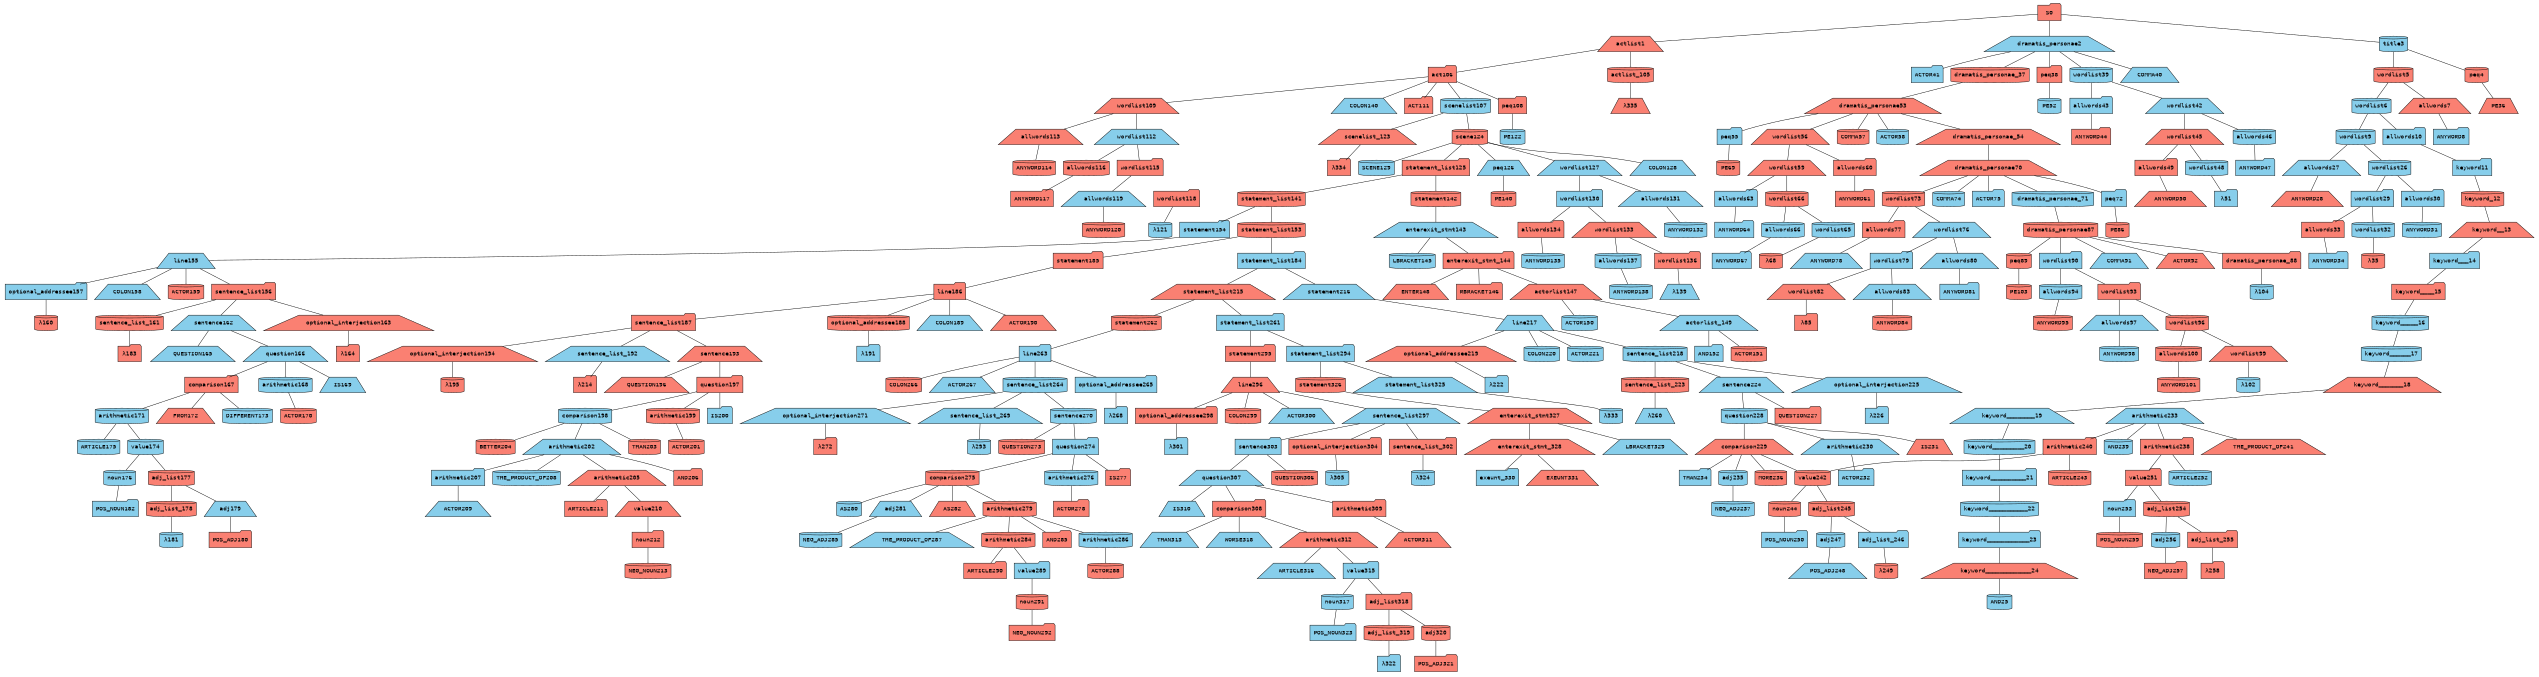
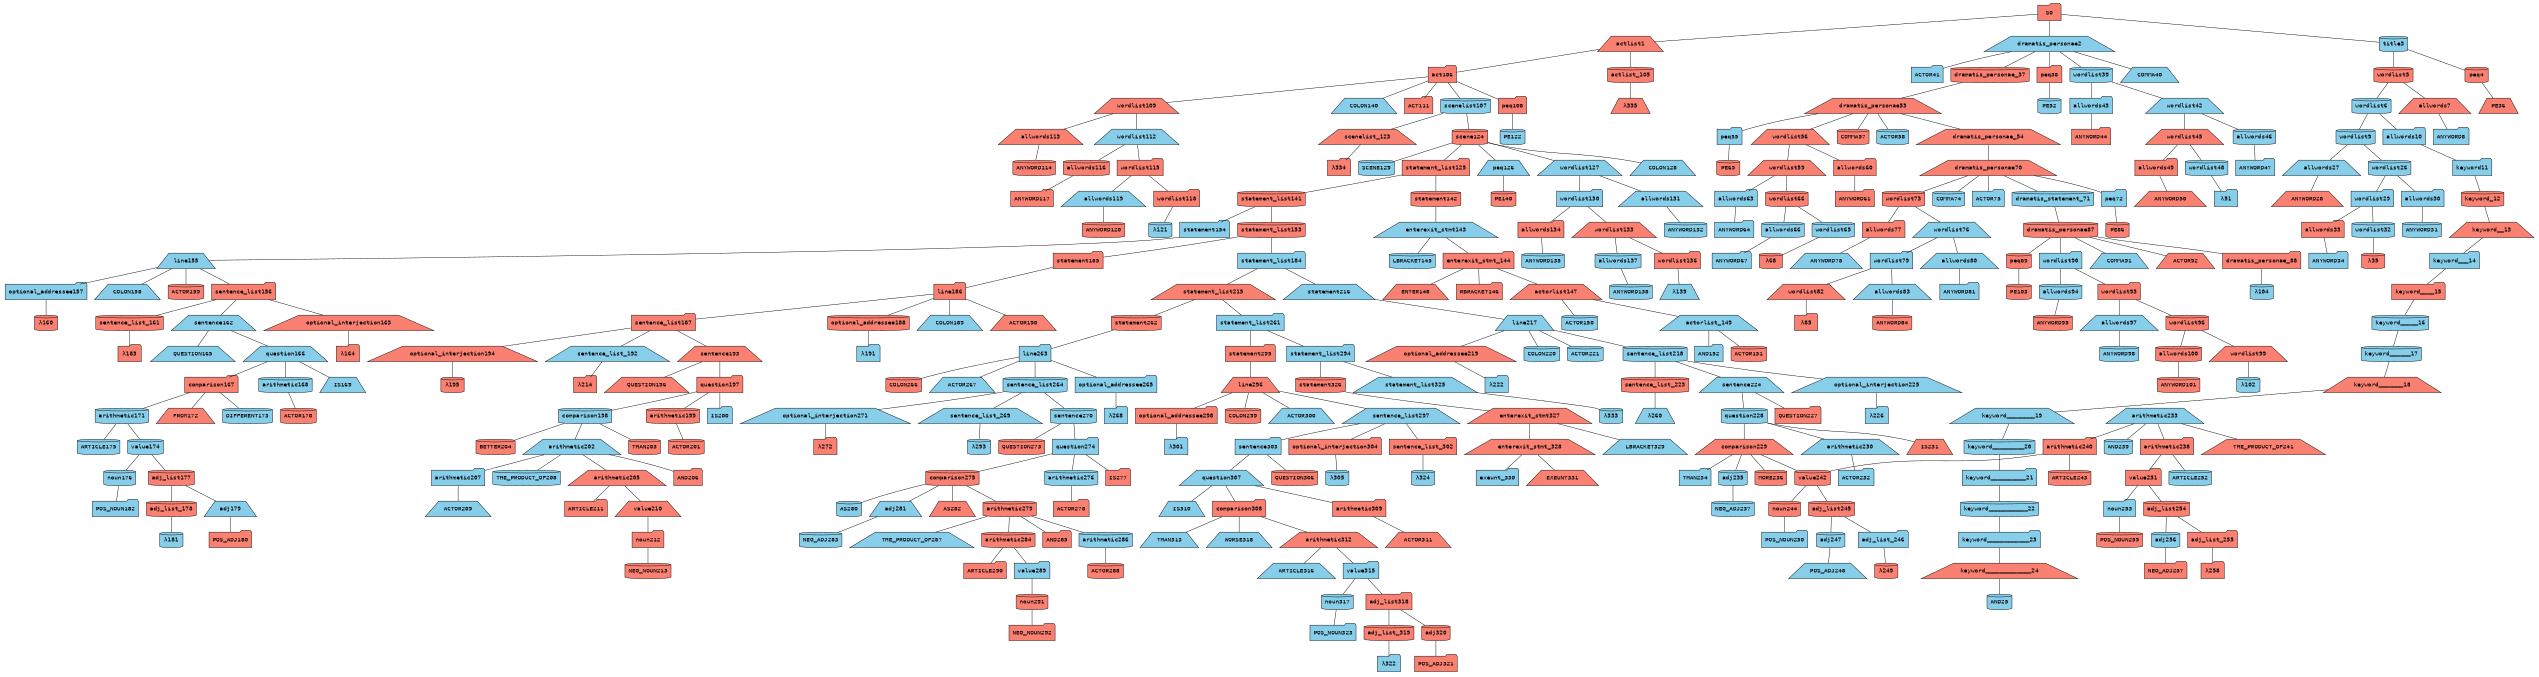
edge "wordlist115" -- "wordlist118": added
node "dramatis_personae_71": label "dramatis_personae_71" -> "dramatis_statement_71"
node "NEG_ADJ285": label "NEG_ADJ285" -> "NEG_ADJ283"
